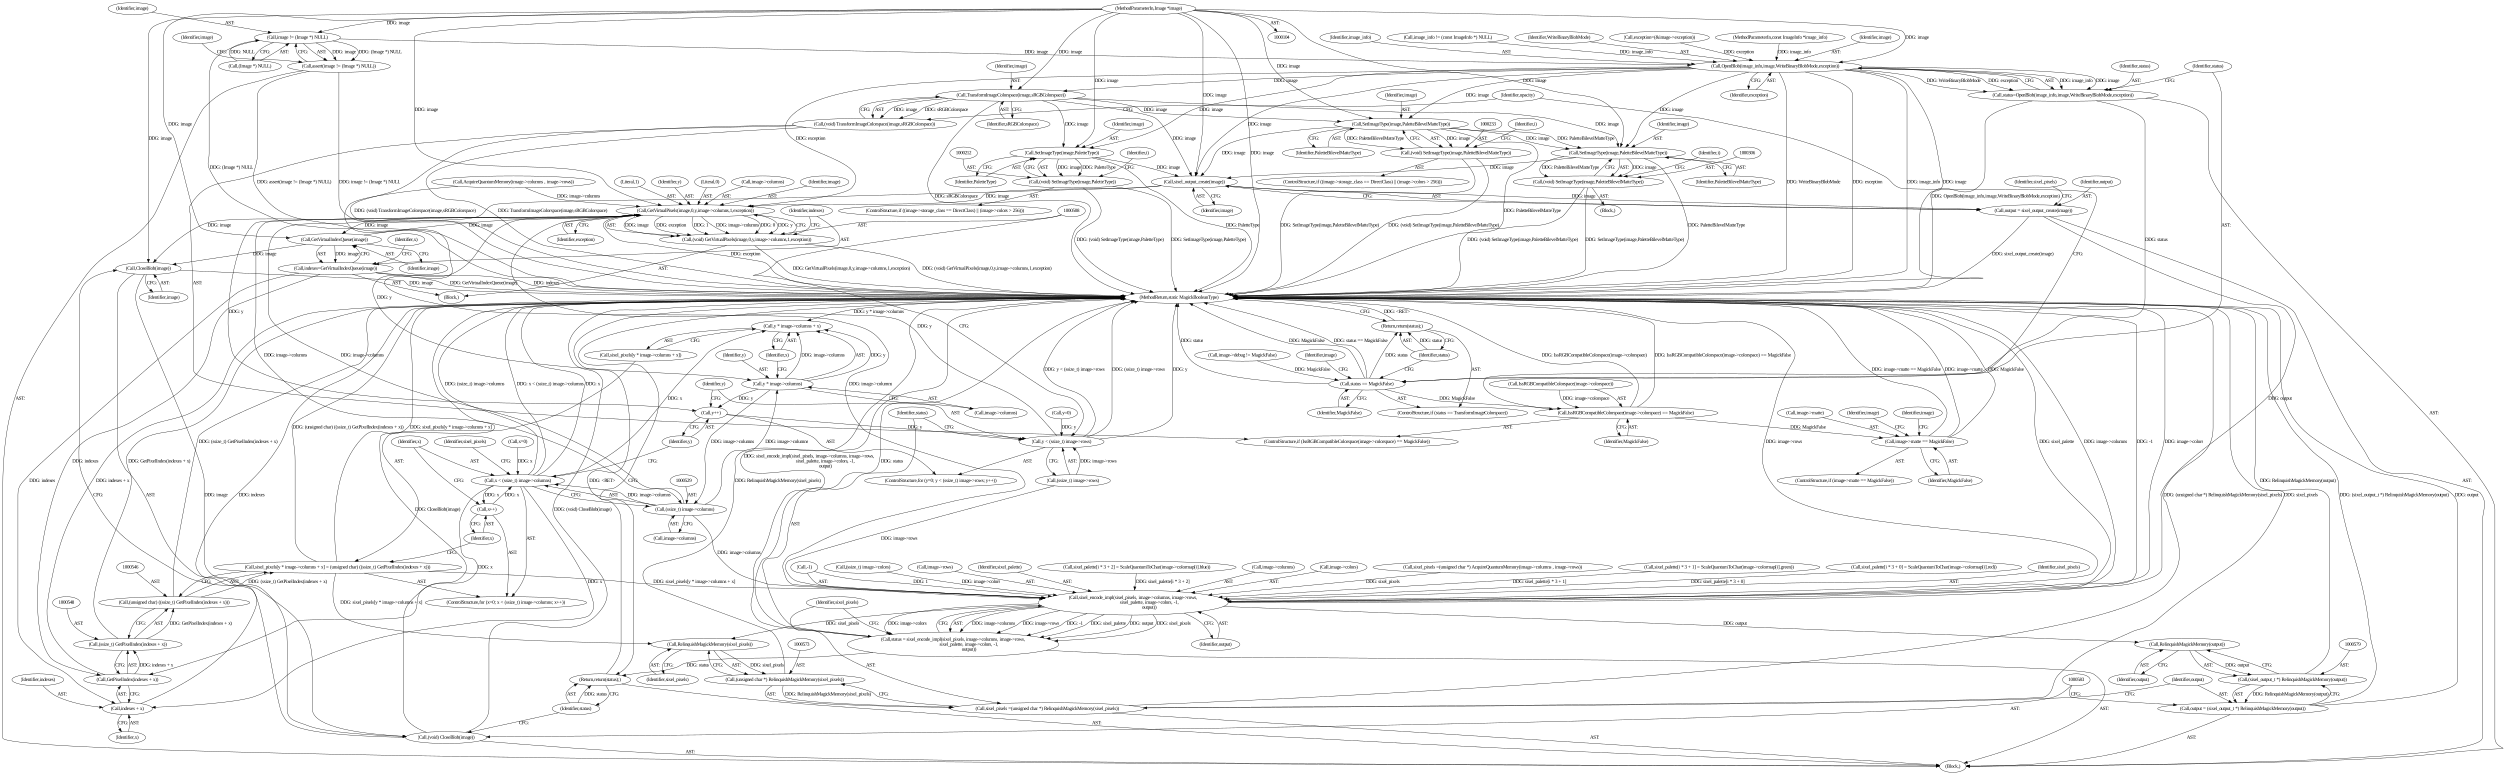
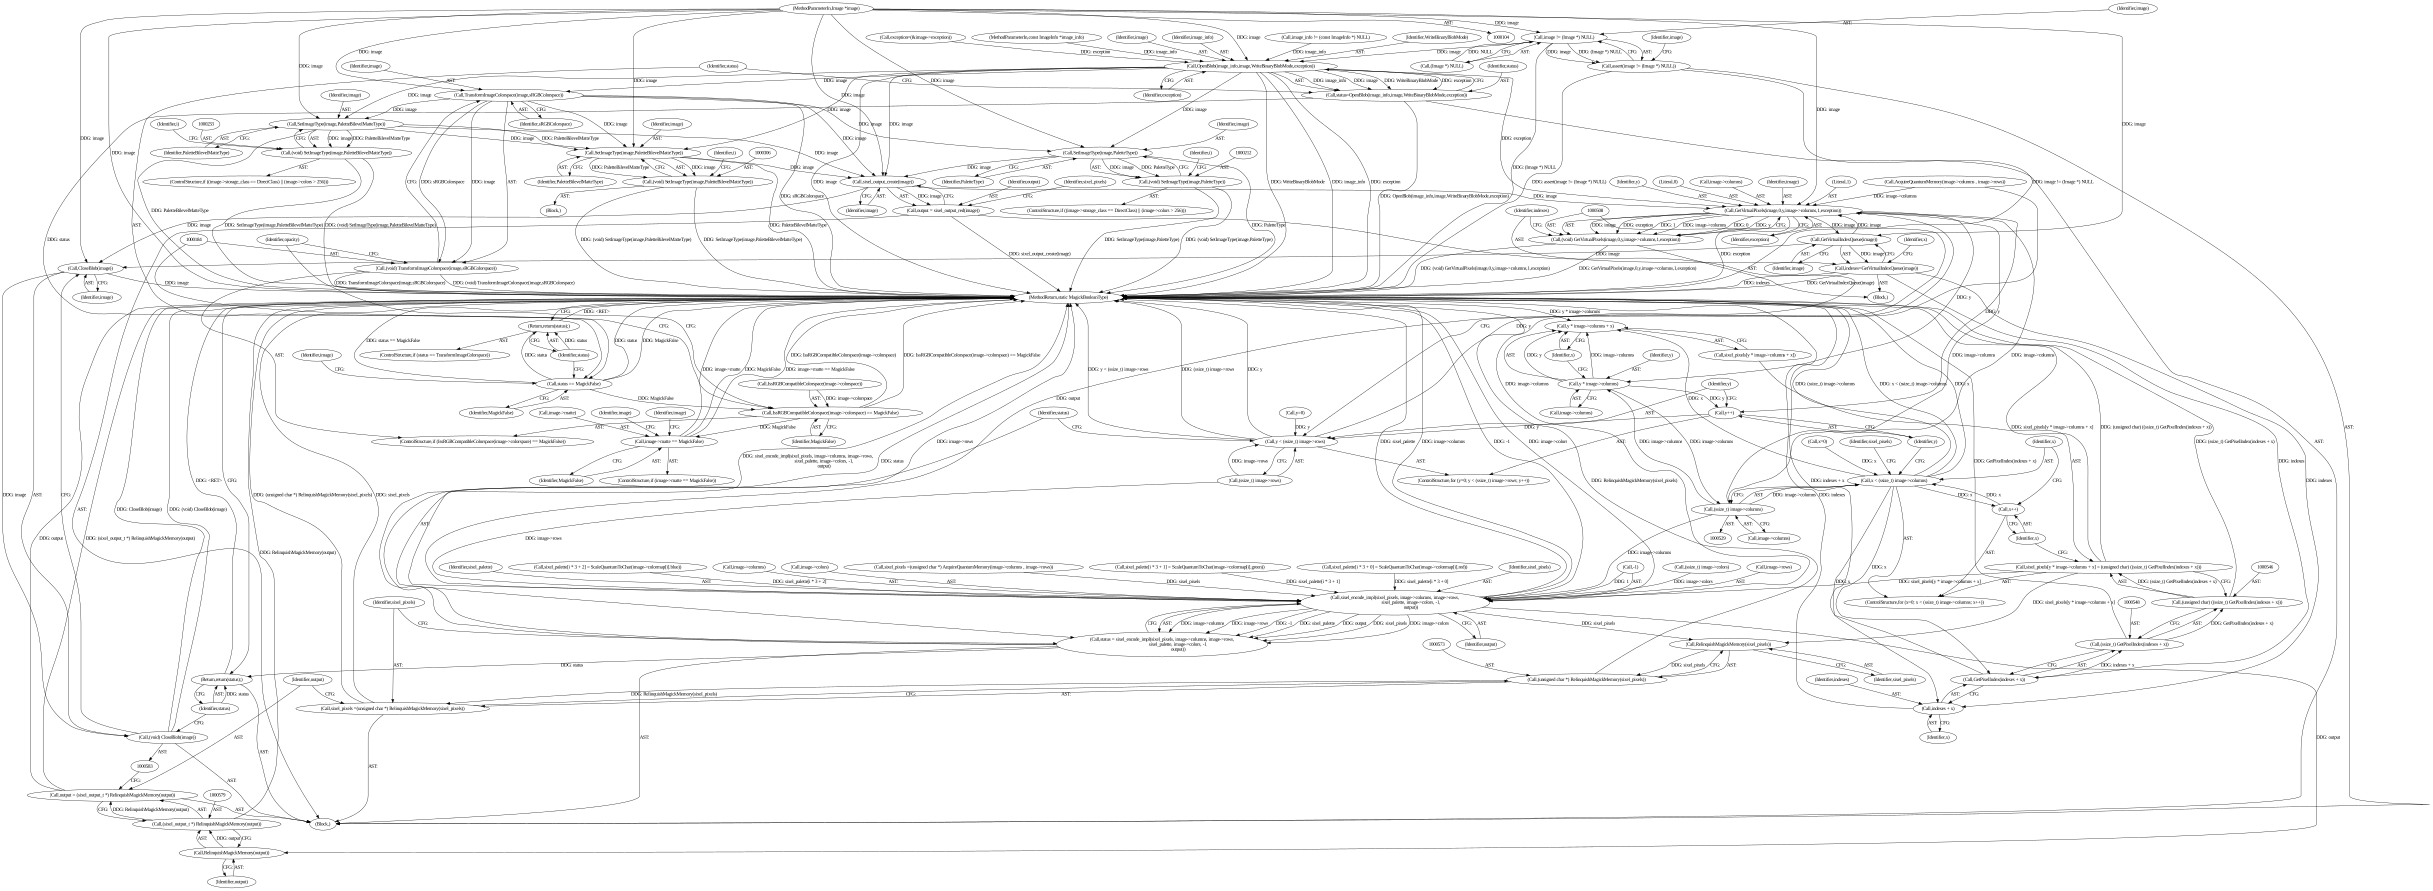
node "(Call,output = sixel_output_create(image))": label "(Call,output = sixel_output_create(image))" -> "(Call,output = sixel_output_red(image))"
node "1000184": added
node "(Call,image->debug != MagickFalse)": removed
edge "(Call,status == MagickFalse)" -> "(ControlStructure,if (status == TransformImageColorspace))": removed, label "AST:"
edge "1000529" -> "(Call,(ssize_t) image->columns)": reversed
edge "1000583" -> "(Call,(void) CloseBlob(image))": reversed
